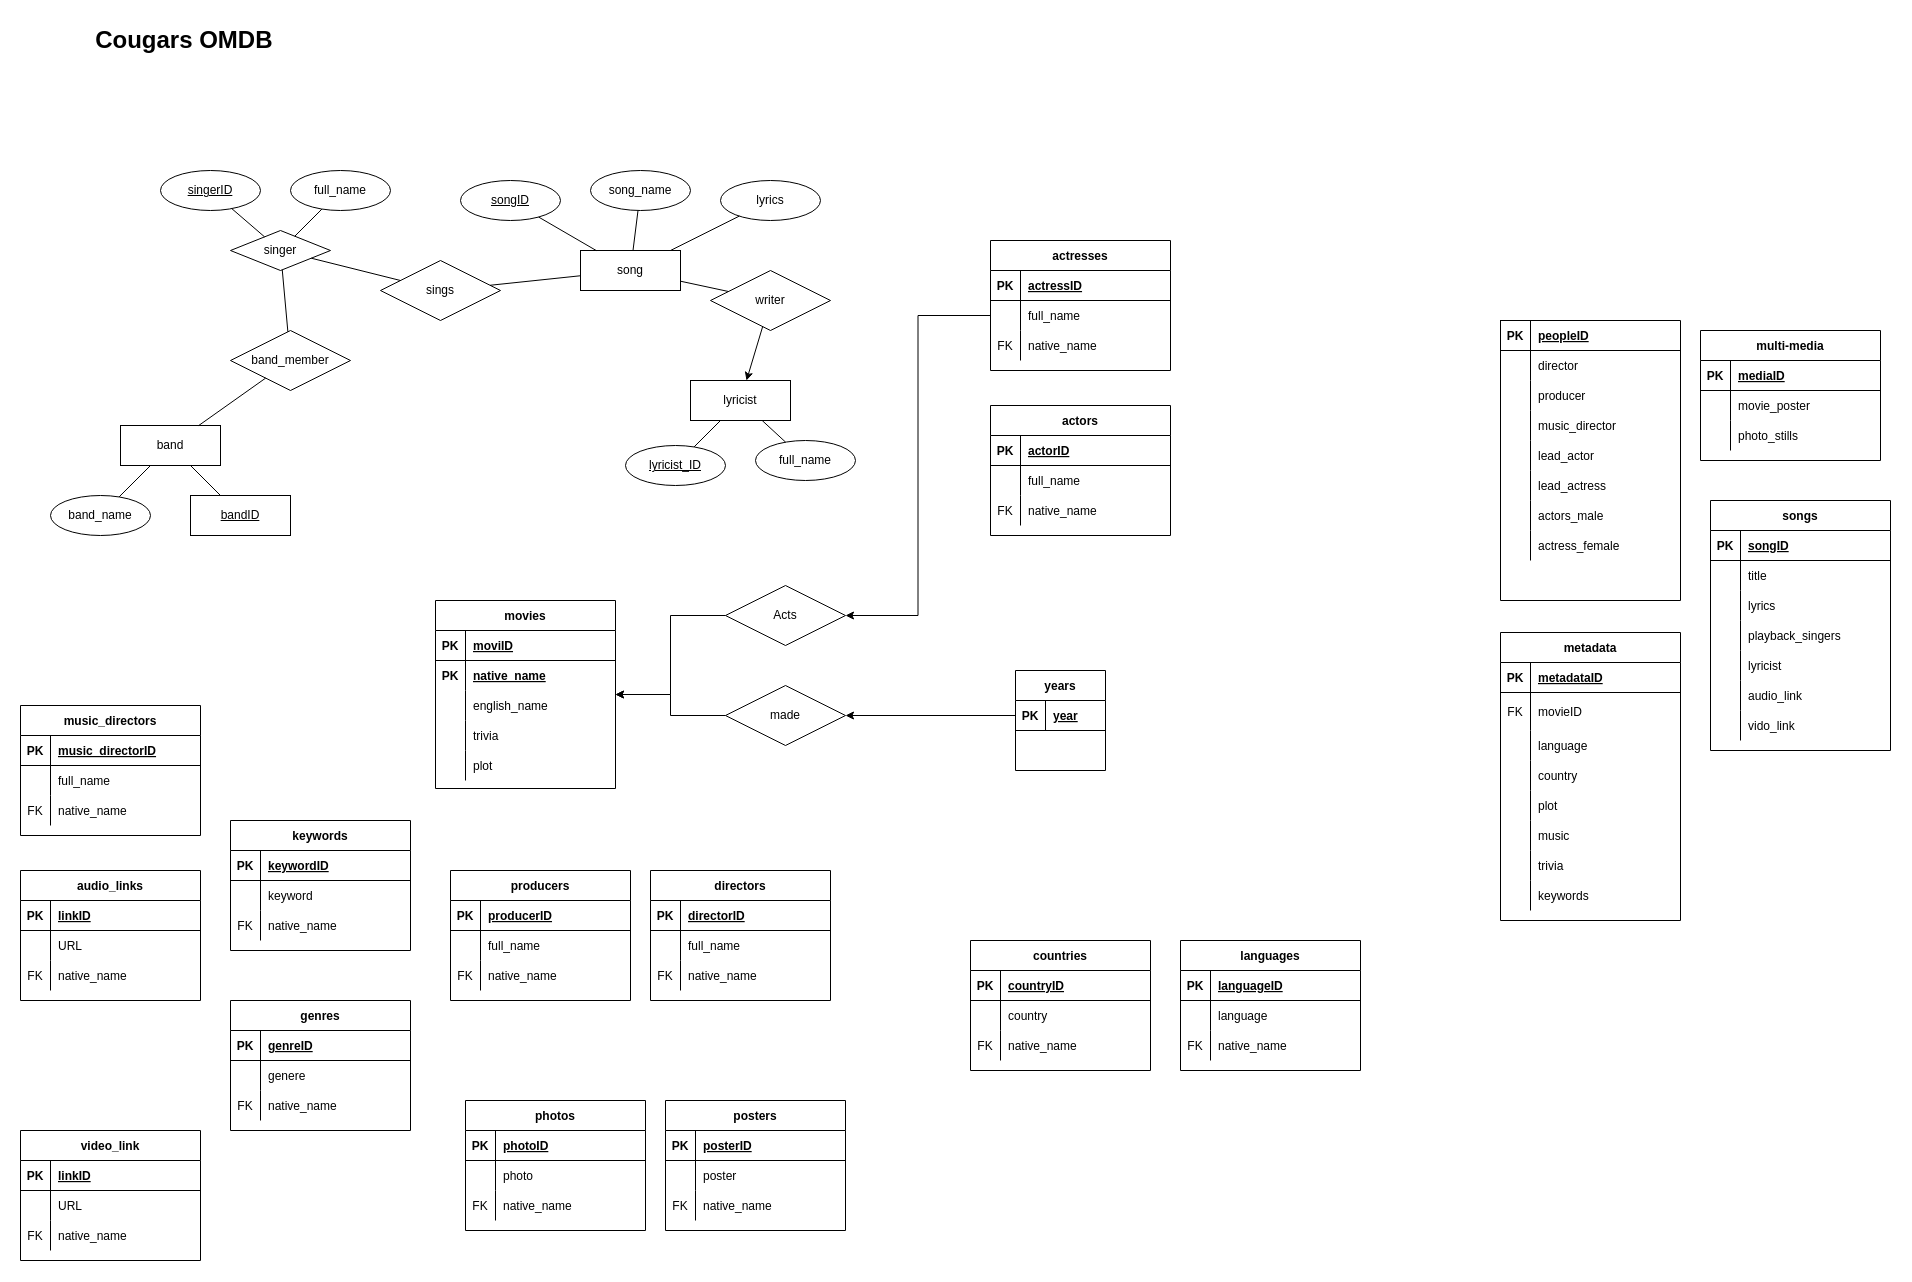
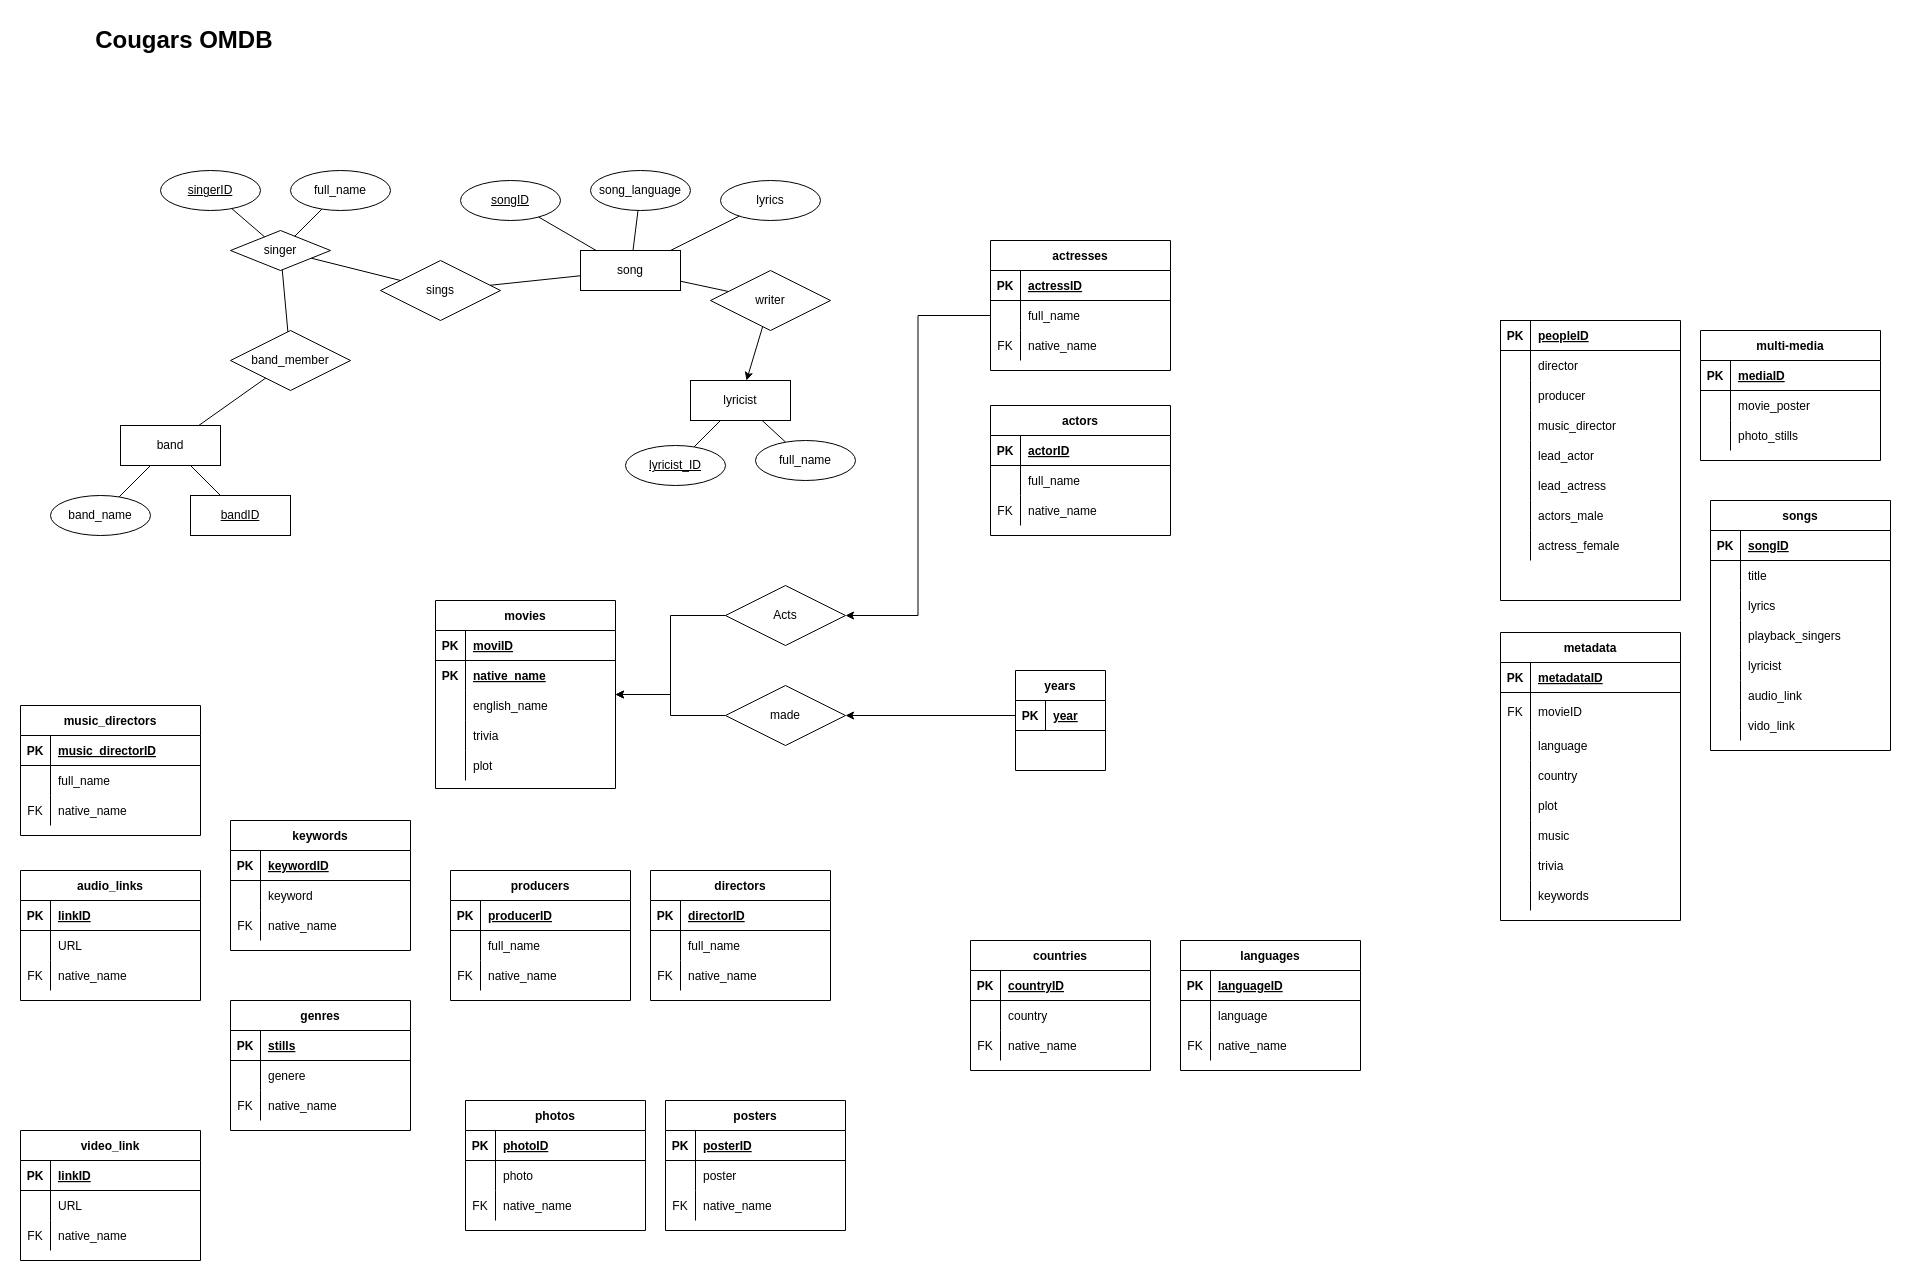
node "song_name": label "song_name" -> "song_language"
node "genreID": label "genreID" -> "stills"
